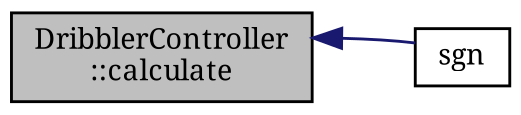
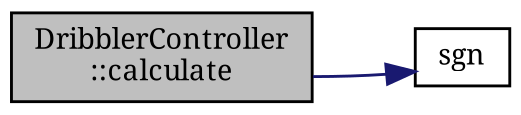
edge "sgn" -> "DribblerController ::calculate": reversed
